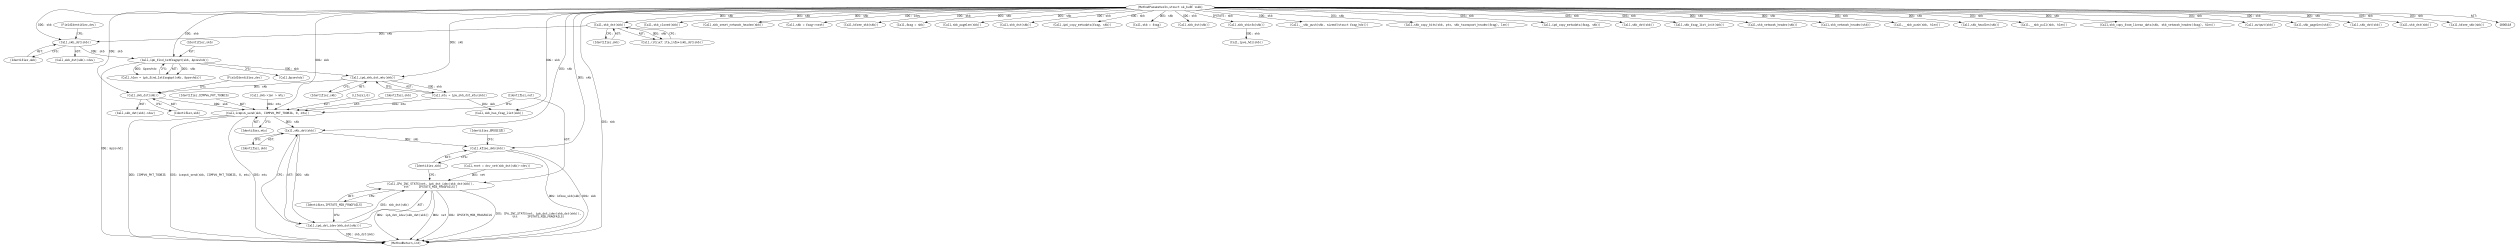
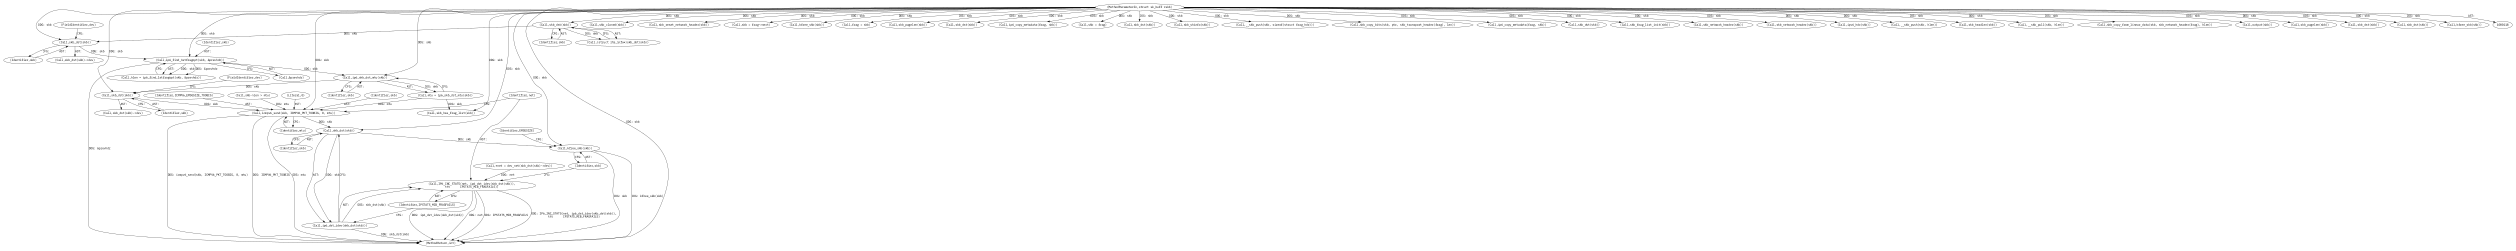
edge "(MethodParameterIn,struct sk_buff *skb)" -> "(Call,skb = frag->next)": label "DDG: idev" -> "DDG: skb"
edge "(MethodParameterIn,struct sk_buff *skb)" -> "(Call,skb_shinfo(skb))": label "IPSTATS: skb" -> "DDG: skb"
edge "(Call,skb_shinfo(skb))" -> "(Call,ipv6_hdr(skb))": now "(MethodParameterIn,struct sk_buff *skb)" -> "(Call,ipv6_hdr(skb))"
edge "(Call,&prevhdr)" -> "(Call,ip6_find_1stfragopt(skb, &prevhdr))": added, label "AST:"
node "(Identifier,ICMPV6_PKT_TOOBIG)": label "(Identifier,ICMPV6_PKT_TOOBIG)" -> "(Identifier,ICMPV6_EMSGSIZE_TOOBIG)"
